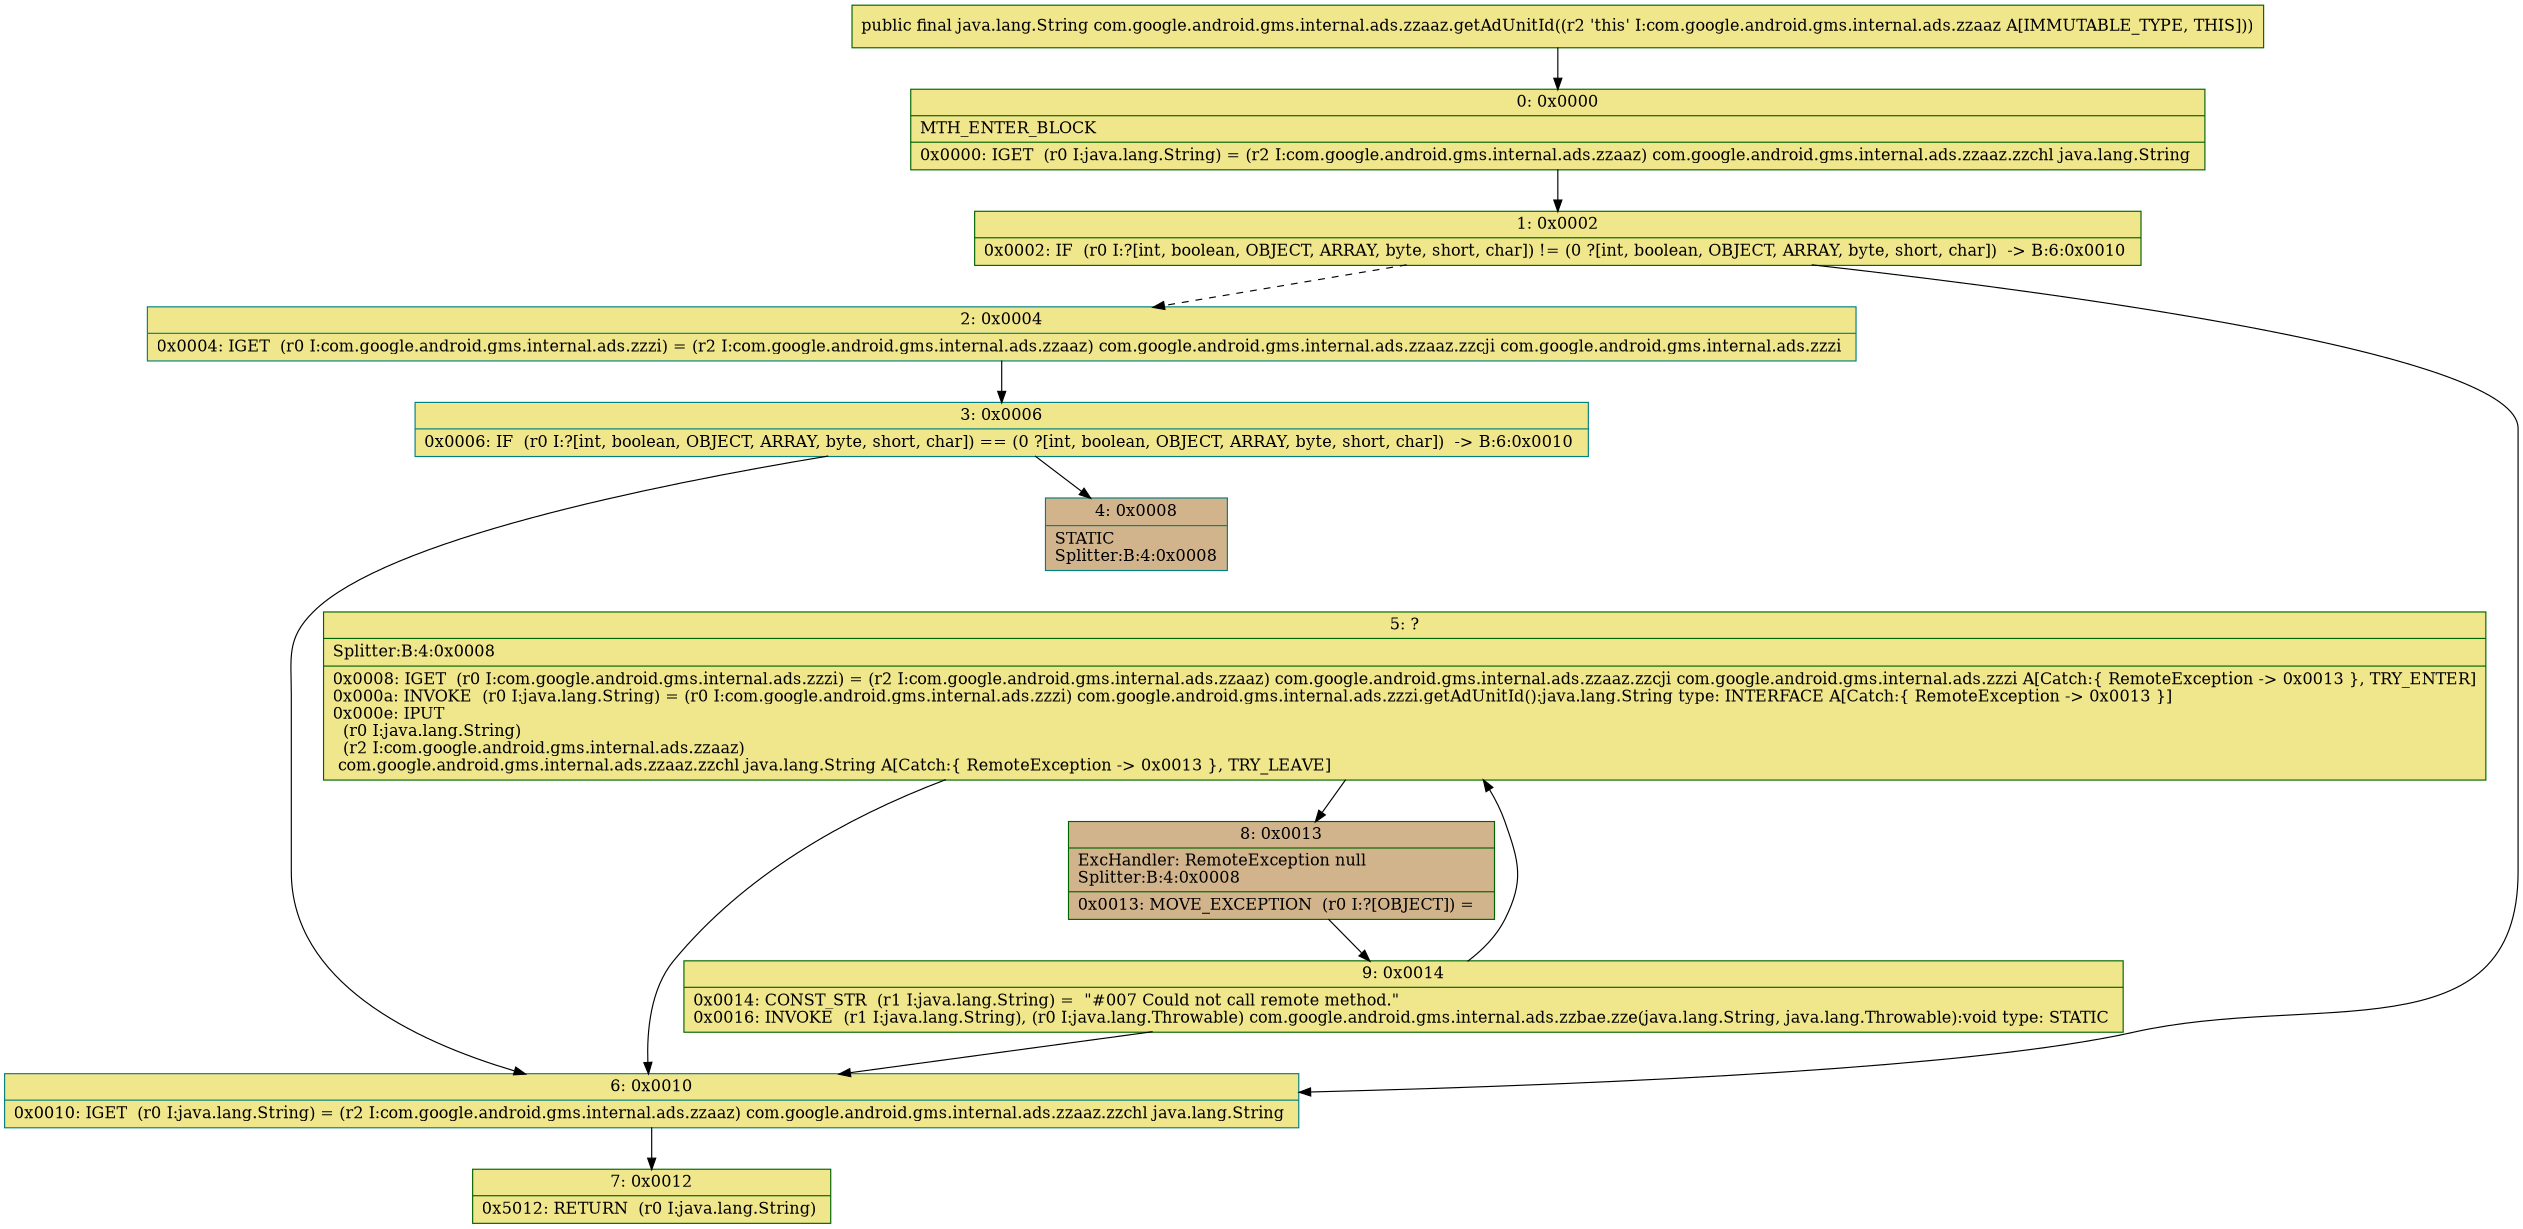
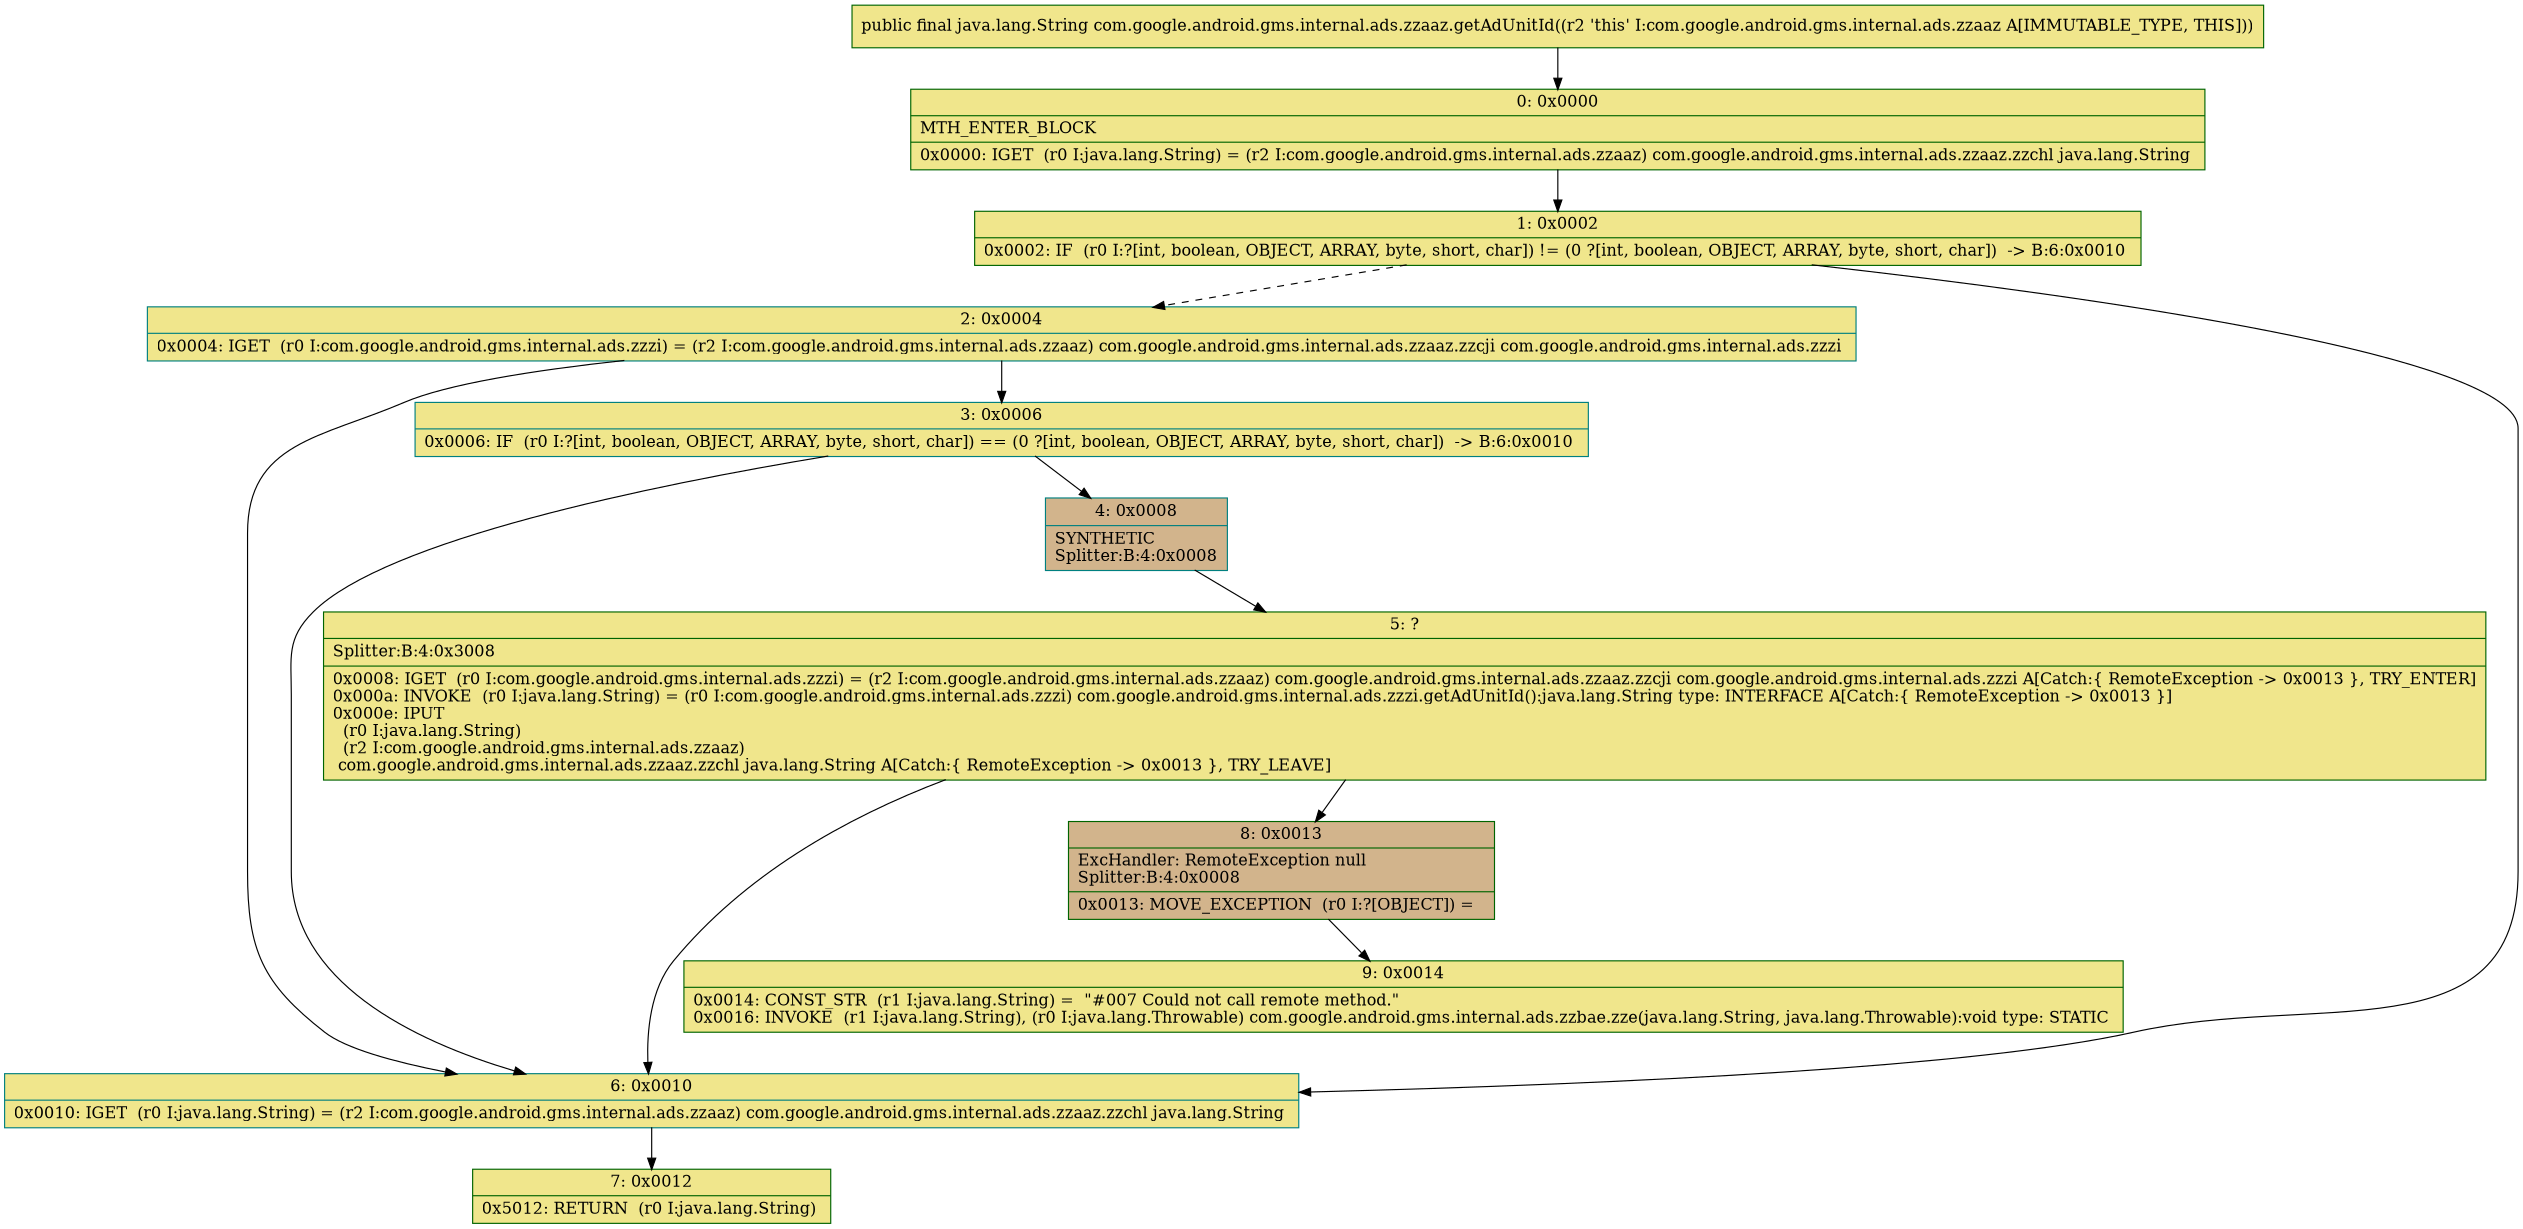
node "4: 0x0008": text "STATIC" -> "SYNTHETIC"
node "5: ?": text "Splitter:B:4:0x0008" -> "Splitter:B:4:0x3008"
edge "9: 0x0014" -> "5: ?": now "4: 0x0008" -> "5: ?"
edge "9: 0x0014" -> "6: 0x0010": now "2: 0x0004" -> "6: 0x0010"
